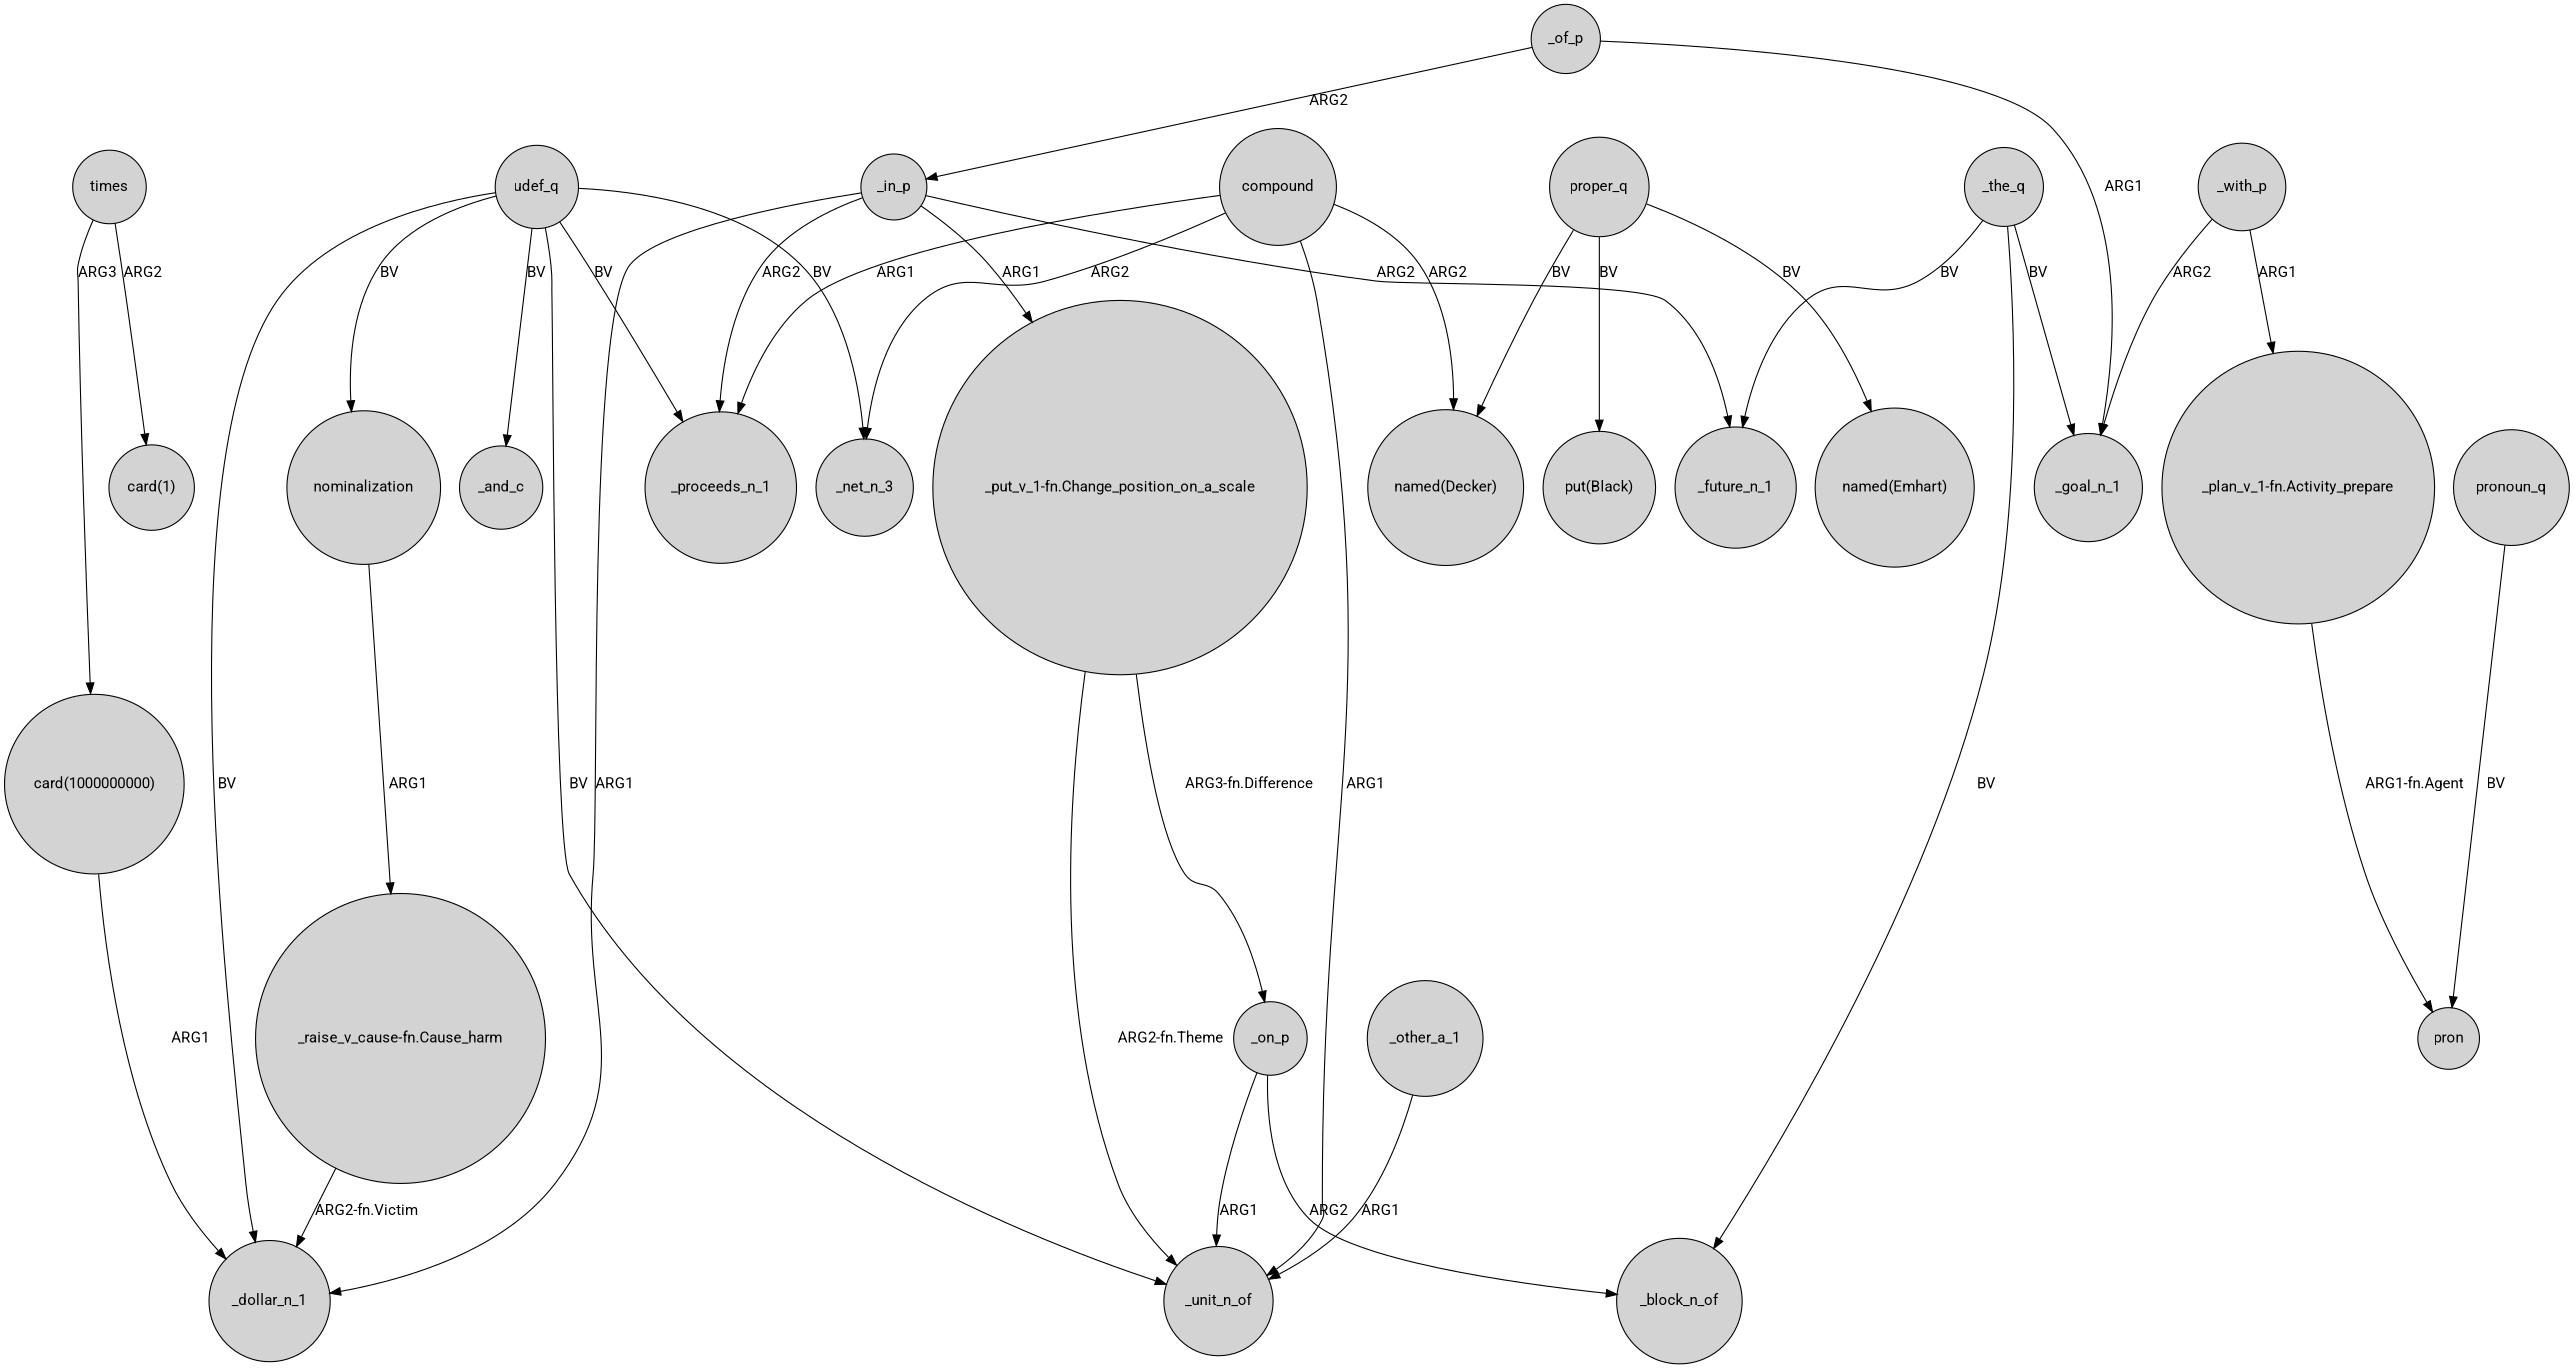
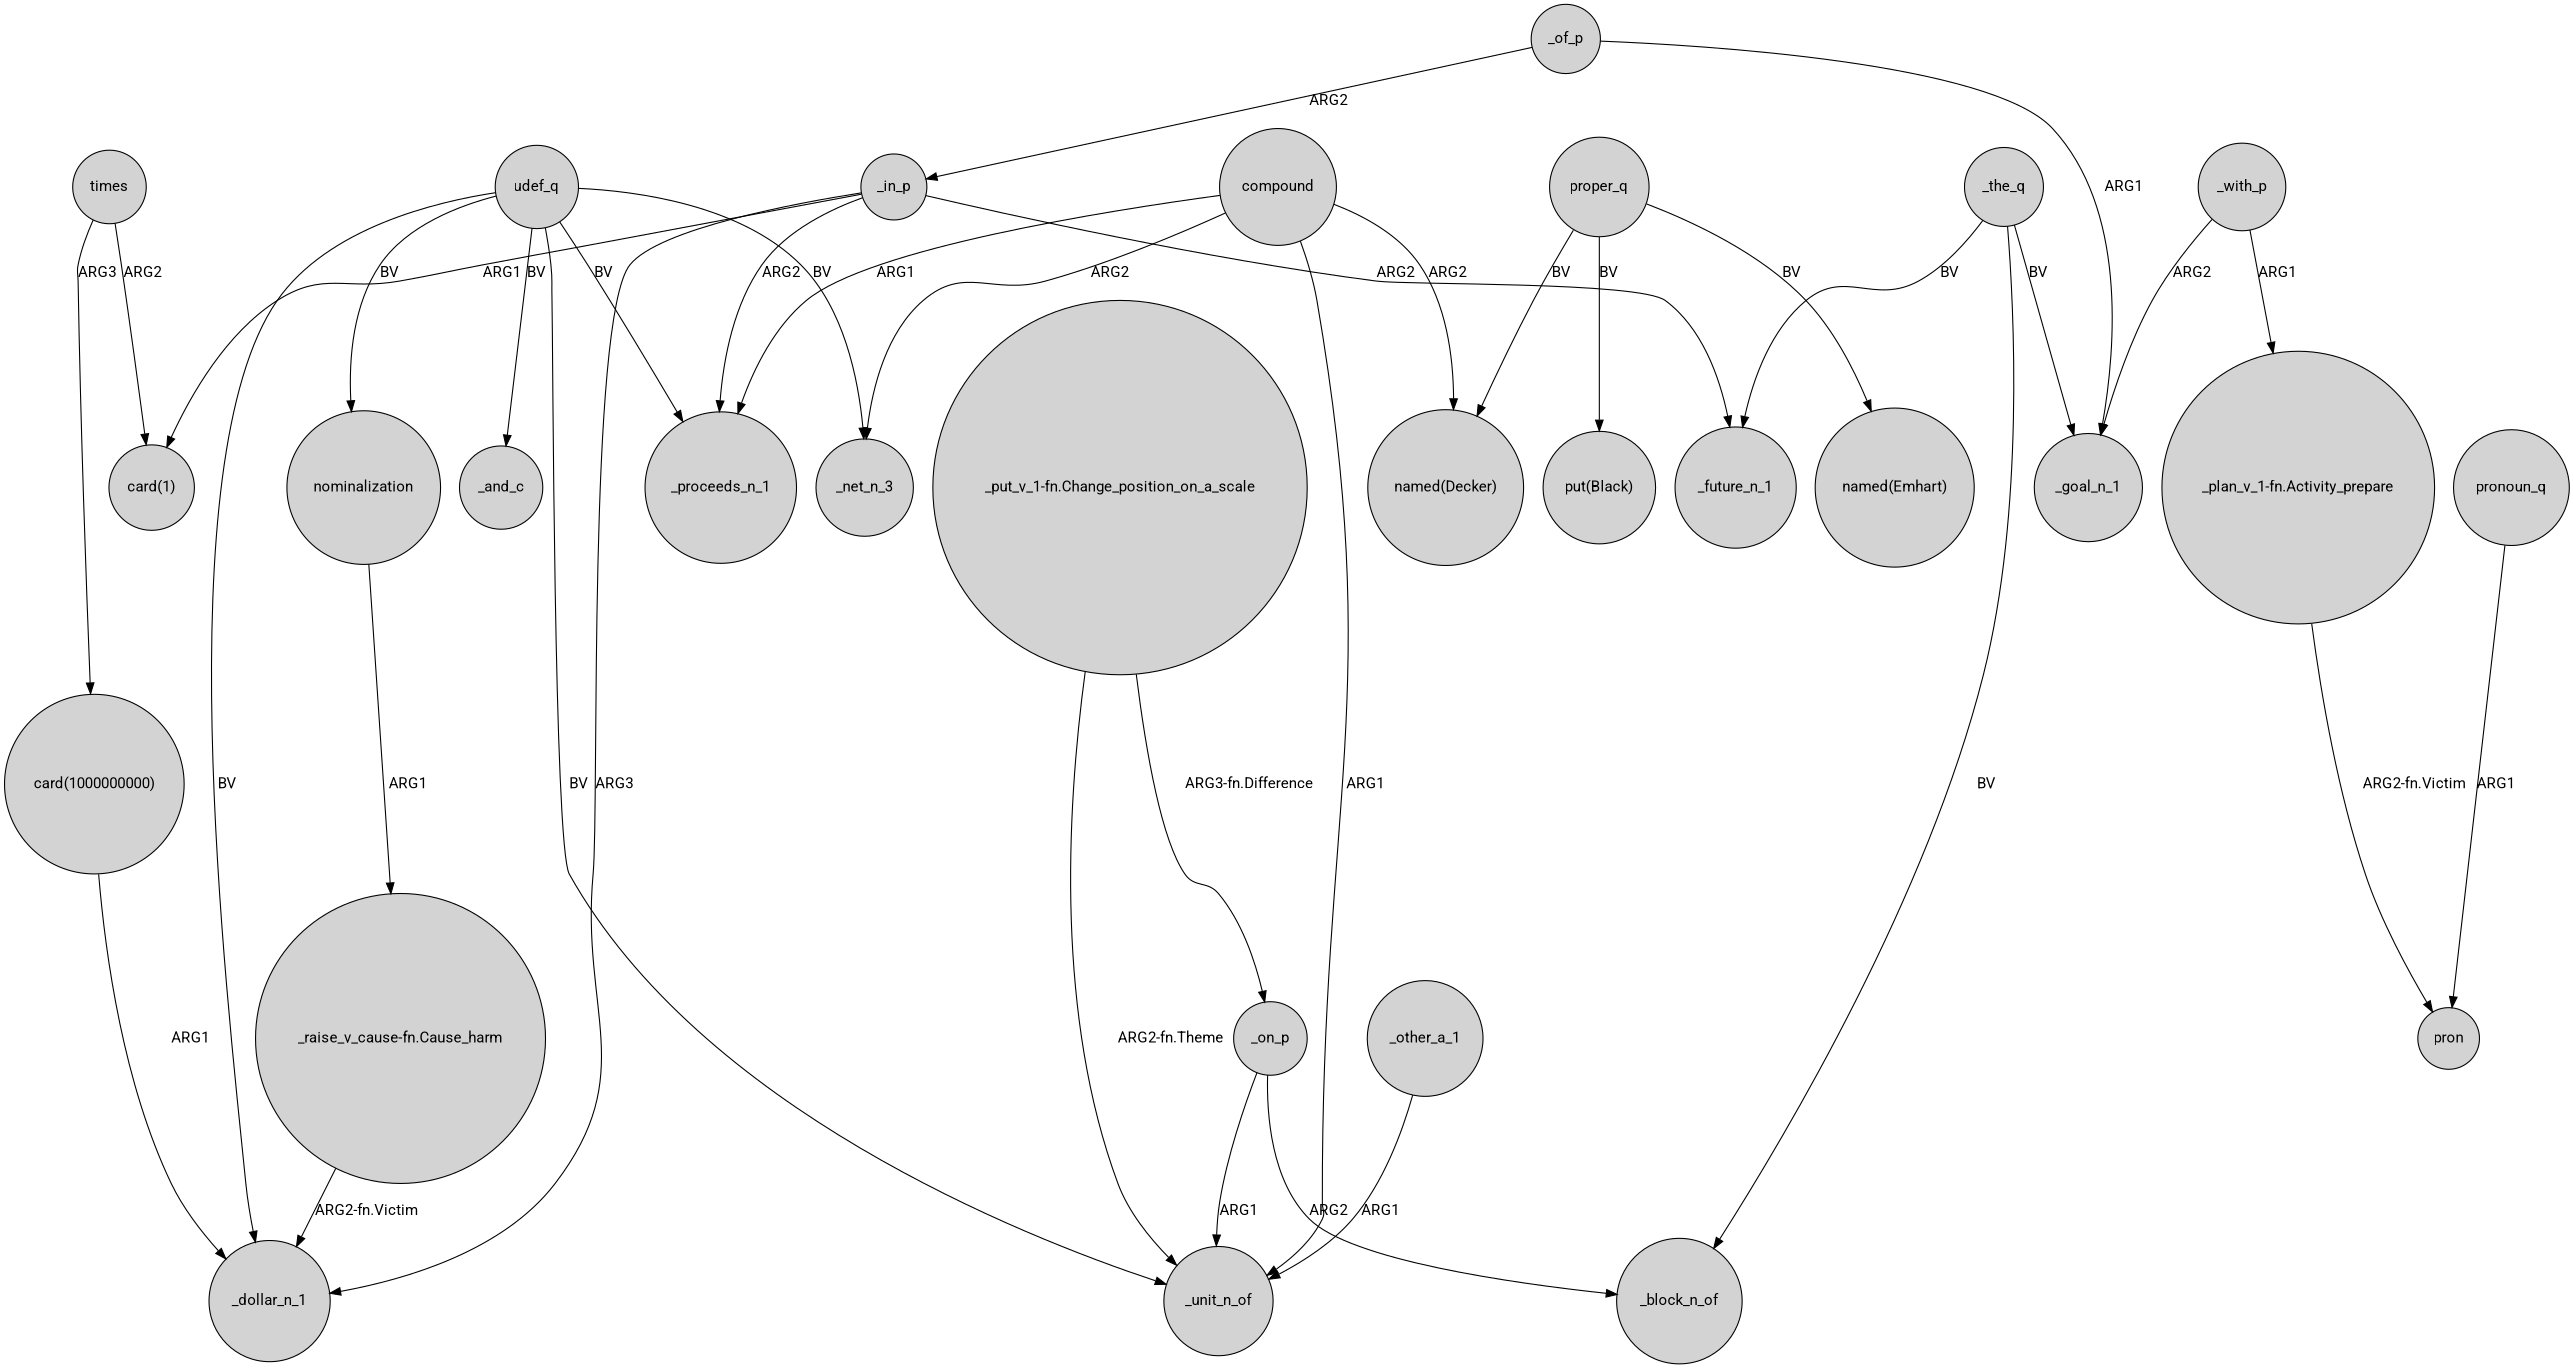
edge "_in_p" -> "_put_v_1-fn.Change_position_on_a_scale": now "_in_p" -> "card(1)"
edge "_in_p" -> "_dollar_n_1": label "ARG1" -> "ARG3"
edge "_plan_v_1-fn.Activity_prepare" -> "pron": label "ARG1-fn.Agent" -> "ARG2-fn.Victim"
edge "pronoun_q" -> "pron": label "BV" -> "ARG1"
